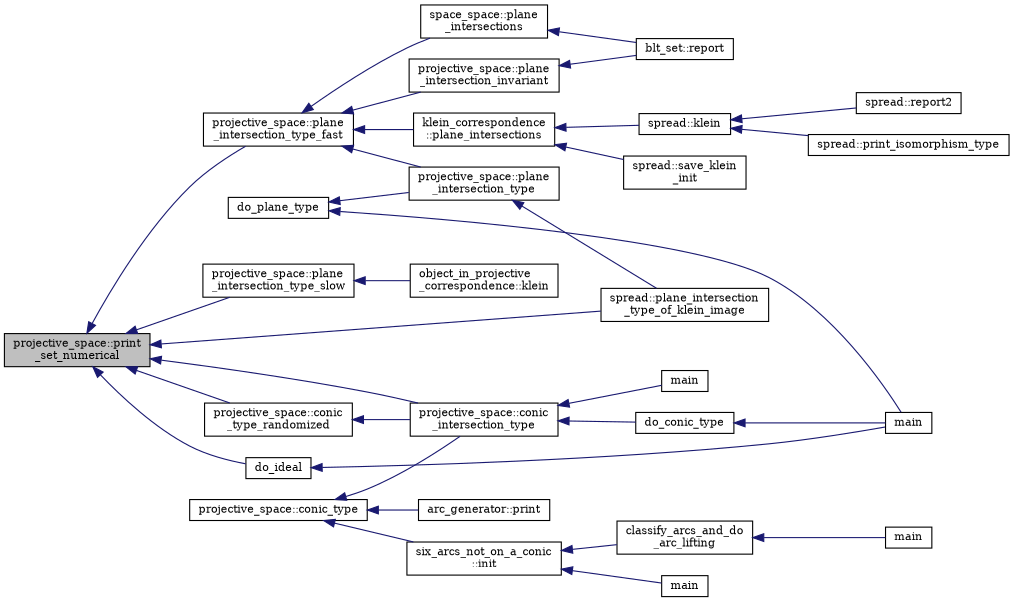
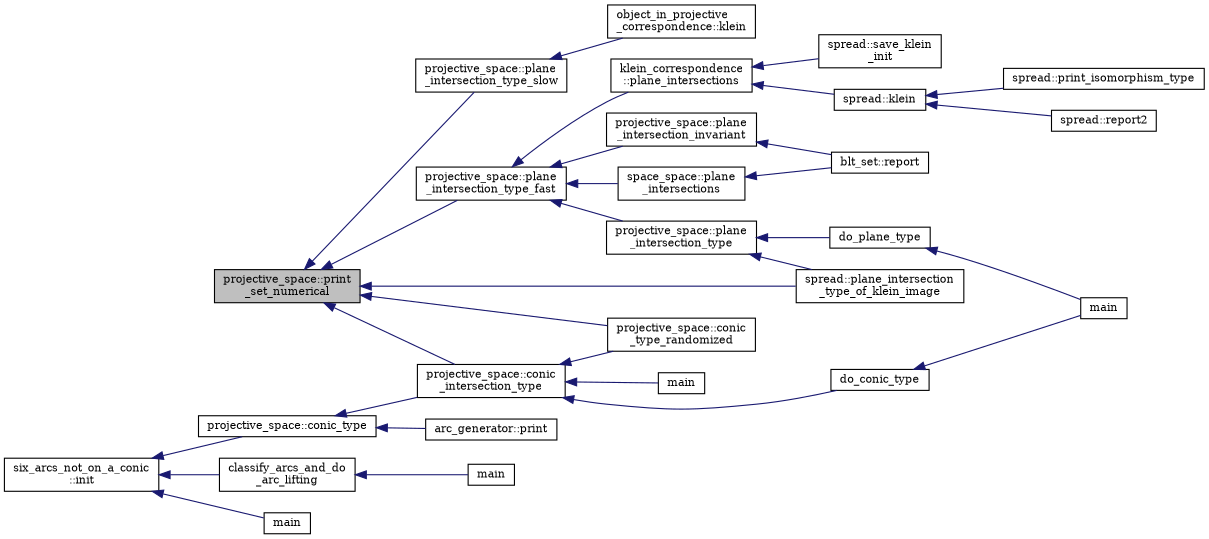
edge "projective_space::plane _intersection_type" -> "do_plane_type": reversed
edge "projective_space::conic _intersection_type" -> "projective_space::conic _type_randomized": reversed
node "do_ideal": removed
edge "six_arcs_not_on_a_conic ::init" -> "projective_space::conic_type": reversed
